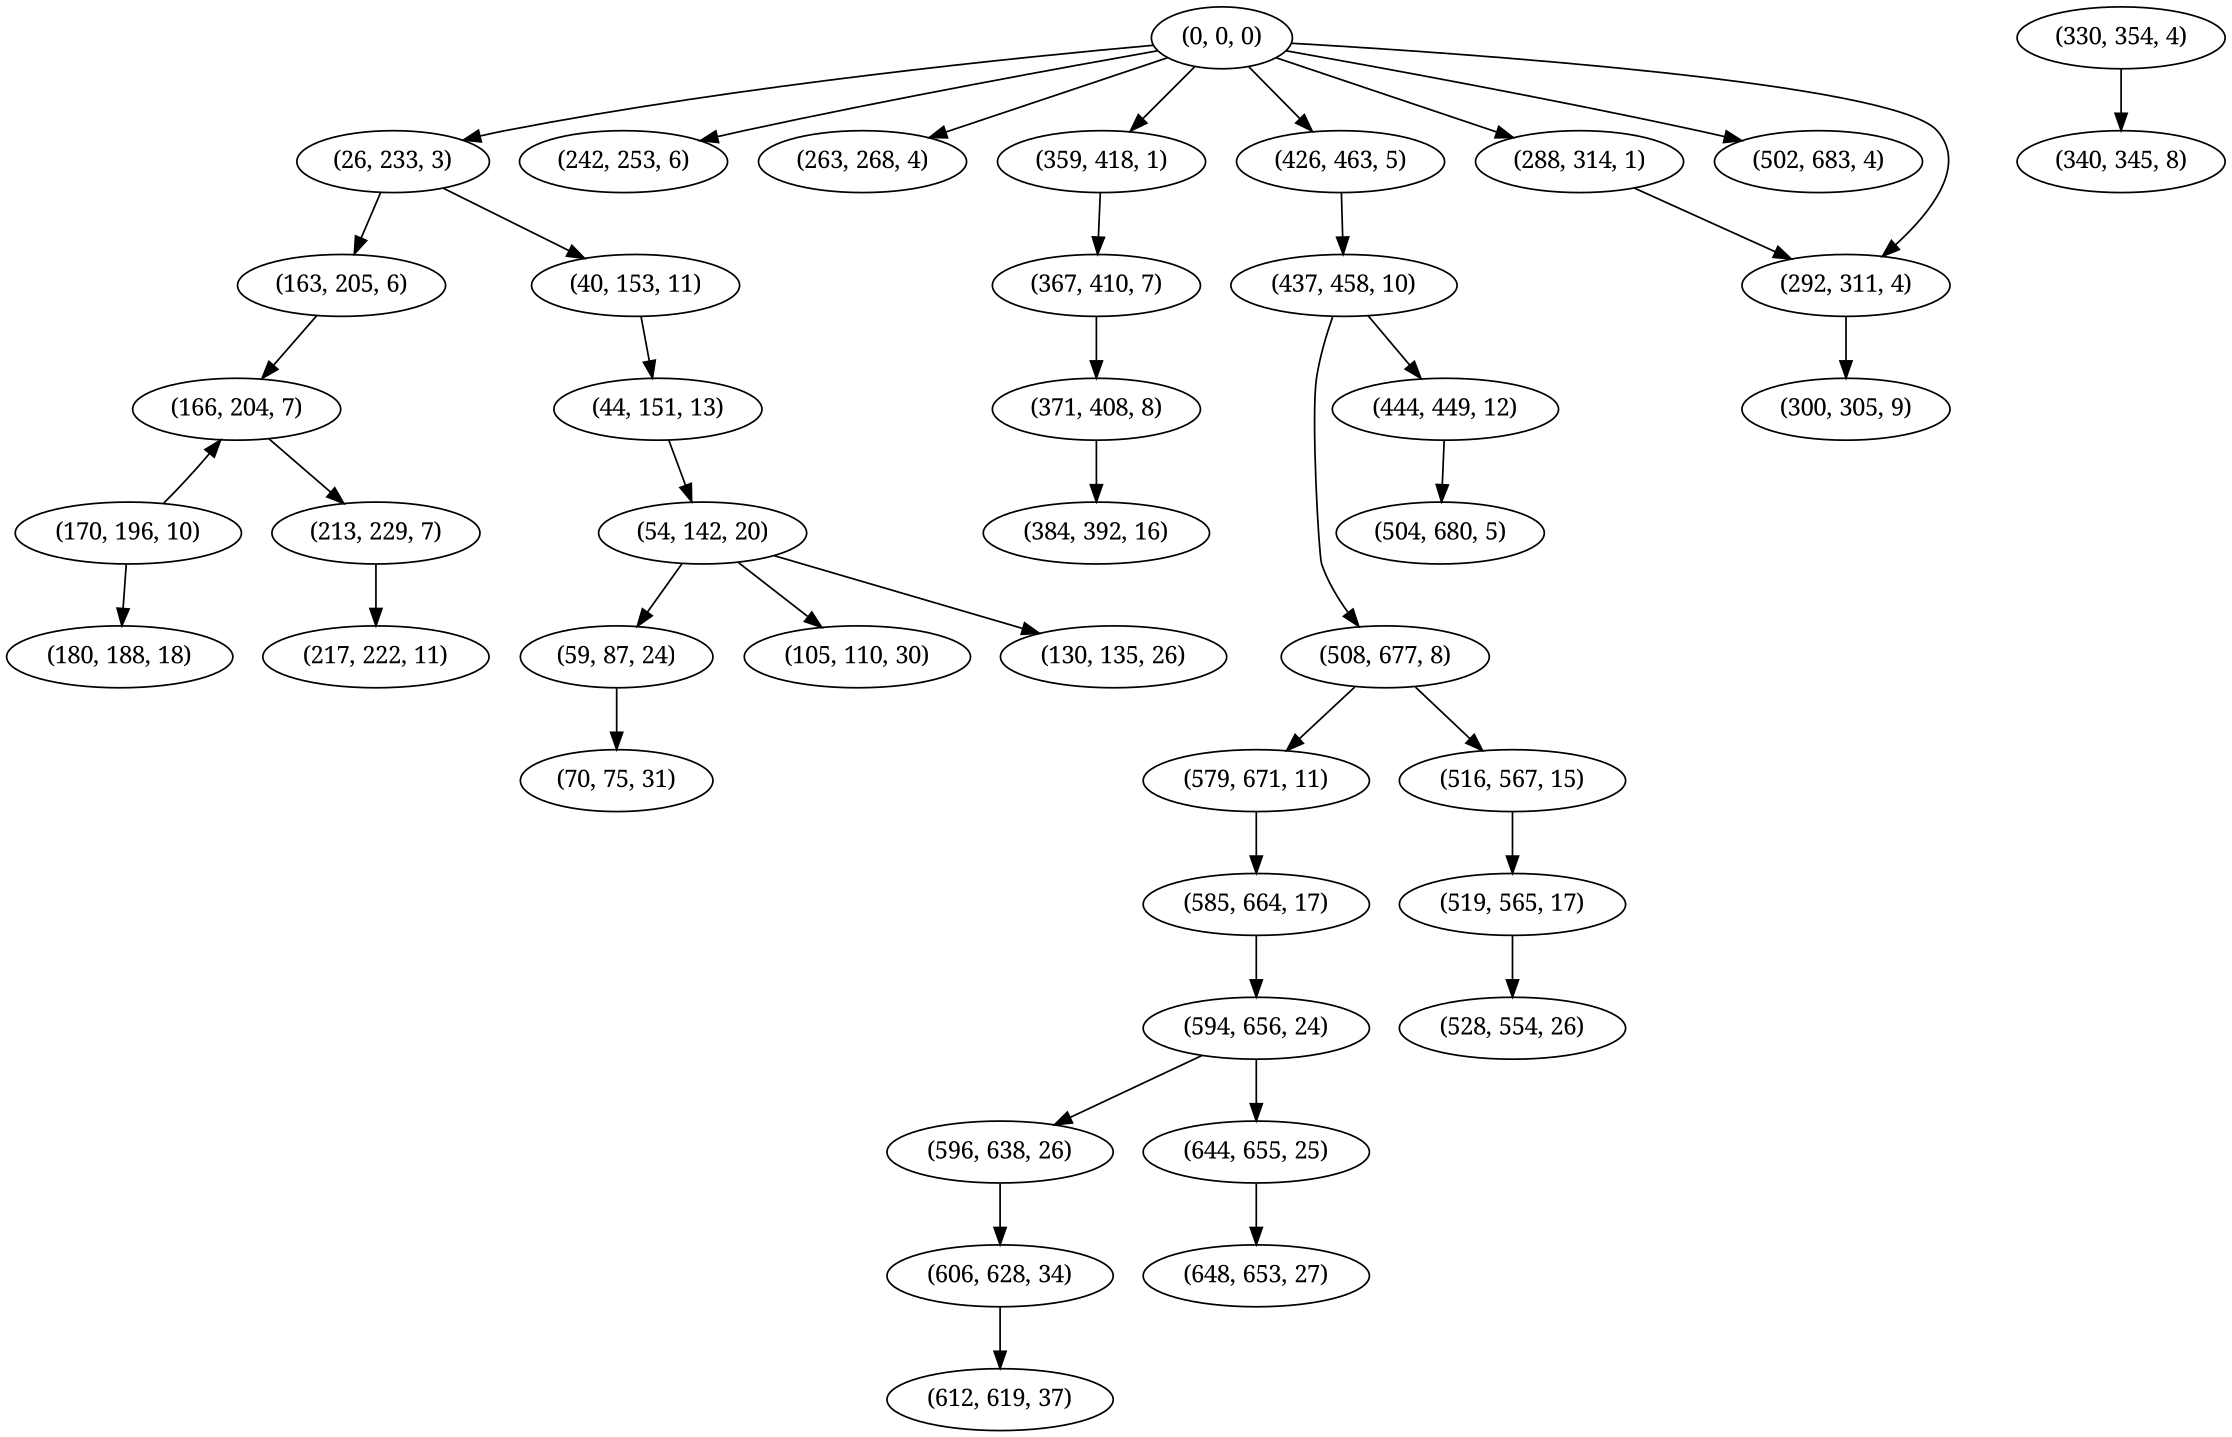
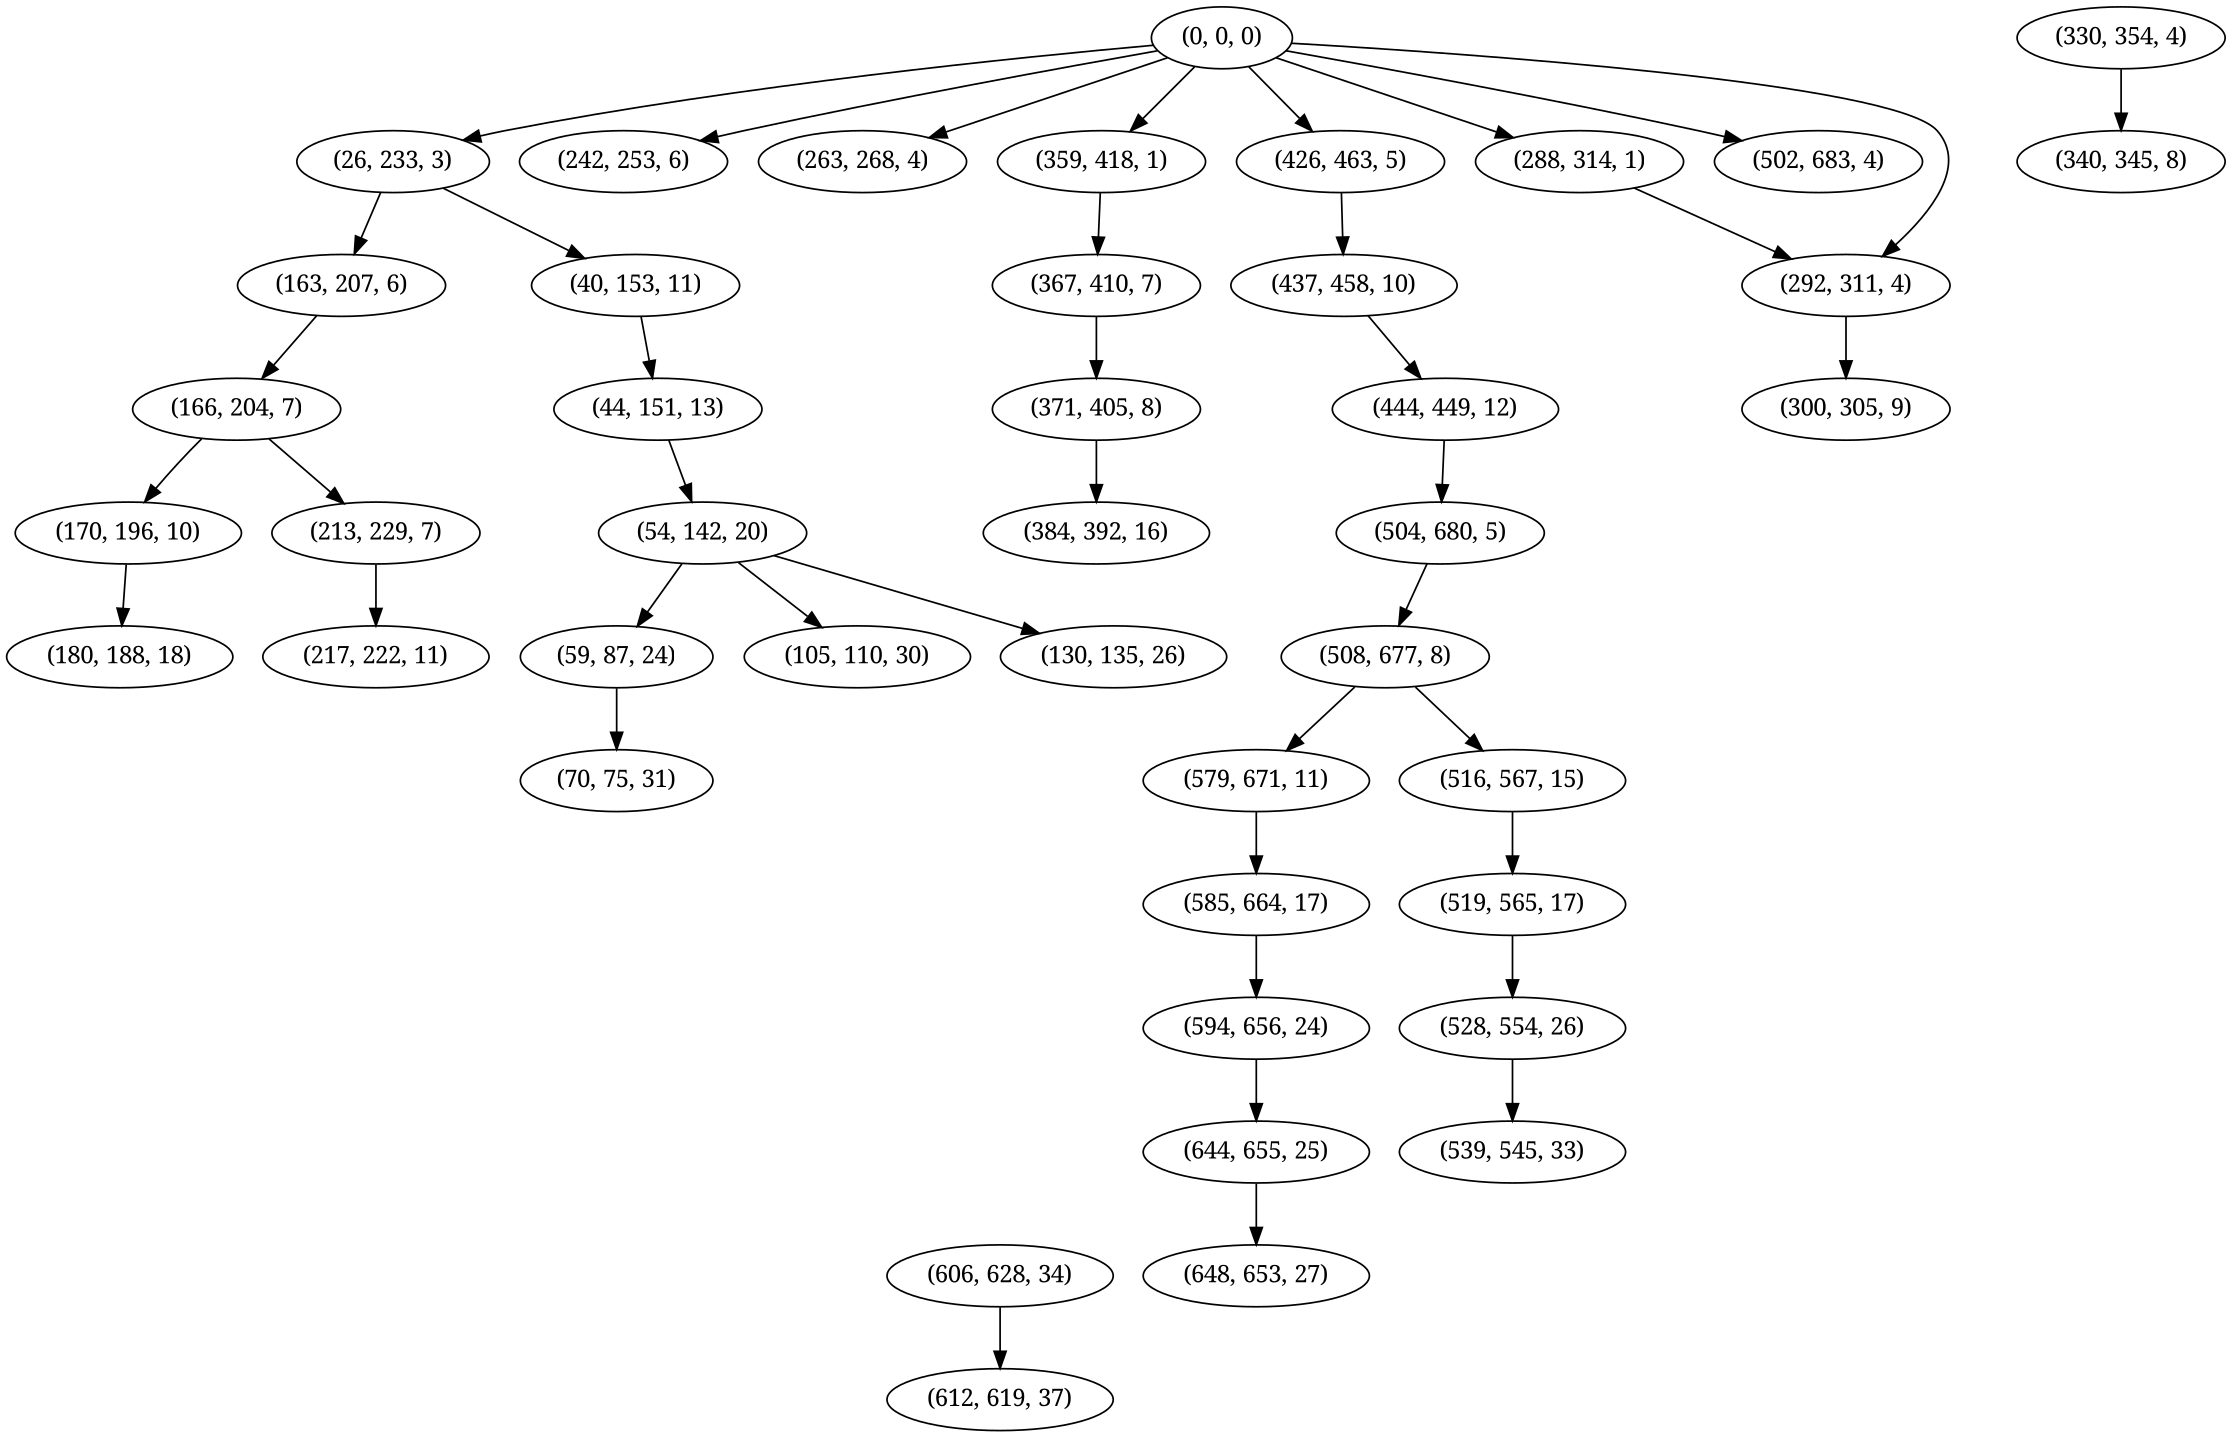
node "(163, 205, 6)": label "(163, 205, 6)" -> "(163, 207, 6)"
node "(371, 408, 8)": label "(371, 408, 8)" -> "(371, 405, 8)"
edge "(437, 458, 10)" -> "(508, 677, 8)": now "(504, 680, 5)" -> "(508, 677, 8)"
edge "(170, 196, 10)" -> "(166, 204, 7)": reversed
node "(596, 638, 26)": removed
node "(539, 545, 33)": added
